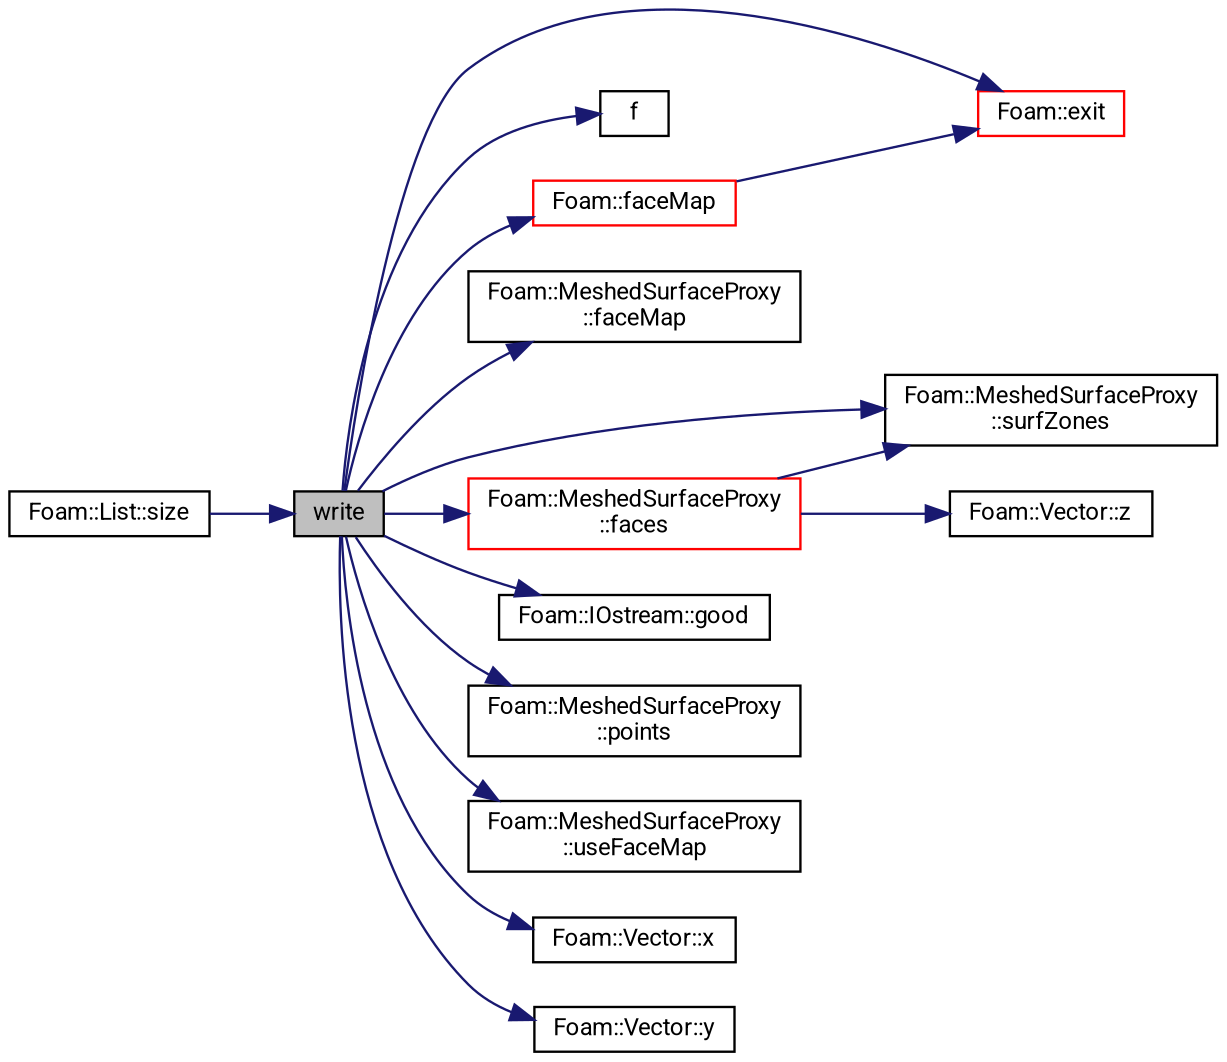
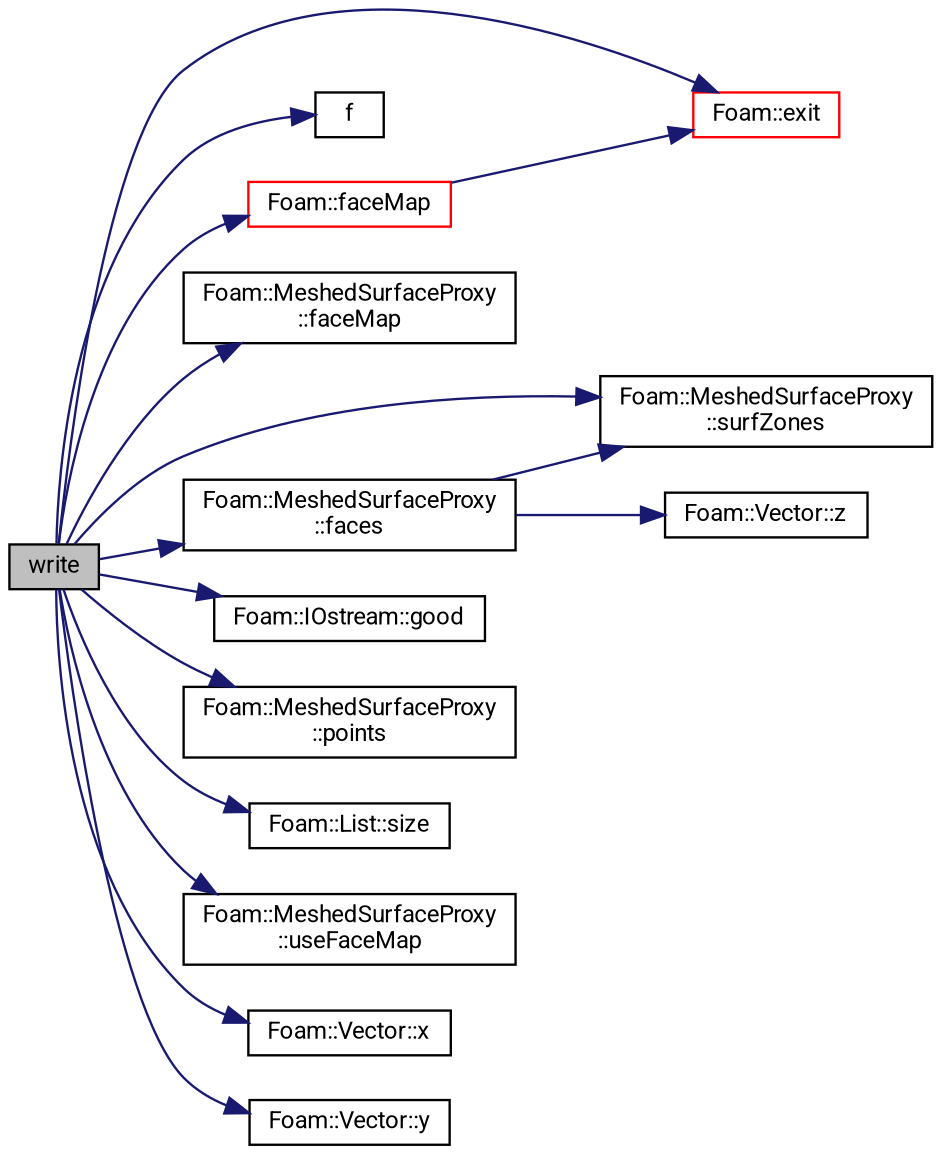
edge "Foam::List::size" -> "write": reversed
node "Foam::MeshedSurfaceProxy ::faces": color red -> black
